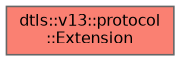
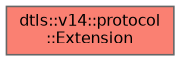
node "dtls::v13::protocol ::Extension": label "dtls::v13::protocol ::Extension" -> "dtls::v14::protocol ::Extension"
